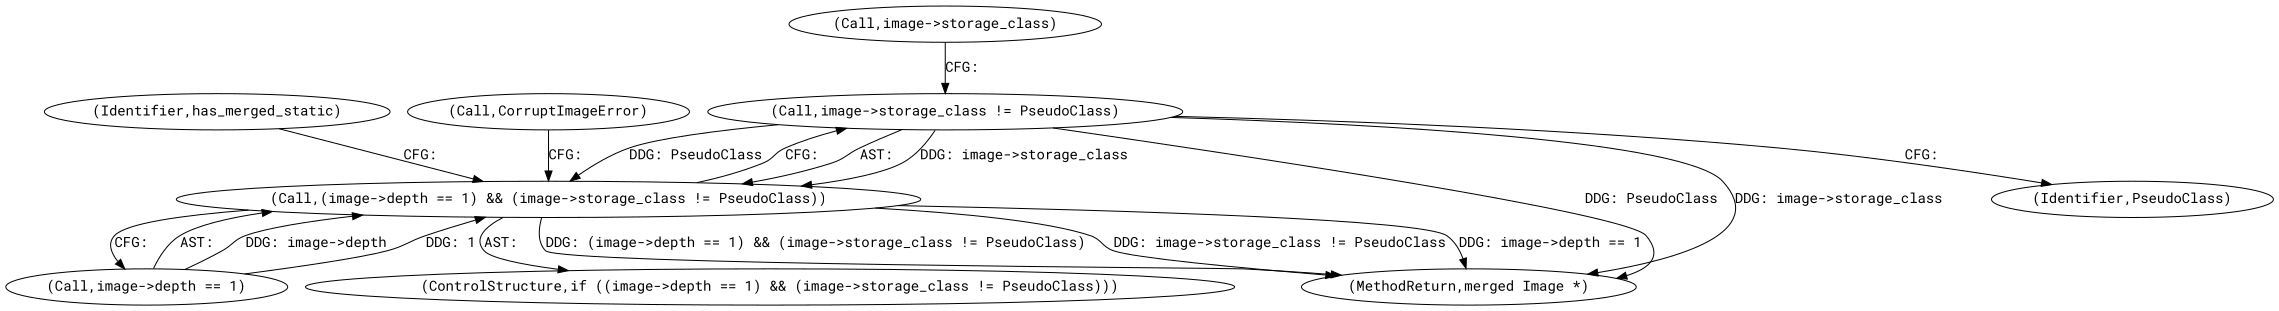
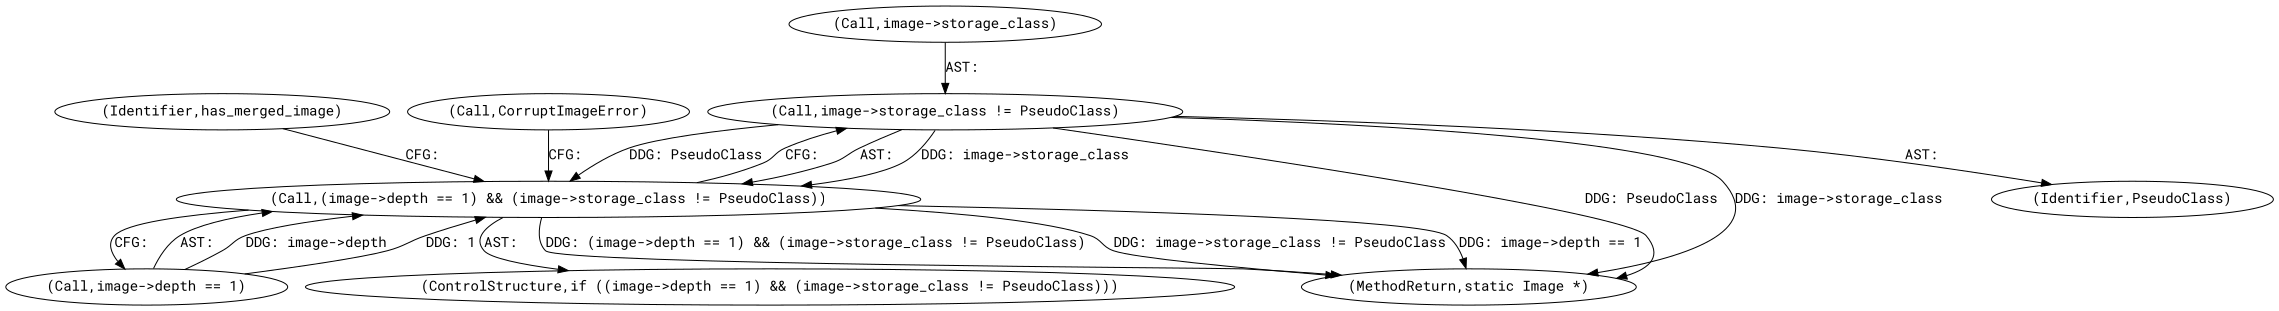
edge "(Call,image->storage_class)" -> "(Call,image->storage_class != PseudoClass)": label "CFG: " -> "AST: "
node "(Identifier,has_merged_static)": label "(Identifier,has_merged_static)" -> "(Identifier,has_merged_image)"
edge "(Call,image->storage_class != PseudoClass)" -> "(Identifier,PseudoClass)": label "CFG: " -> "AST: "
node "(MethodReturn,merged Image *)": label "(MethodReturn,merged Image *)" -> "(MethodReturn,static Image *)"
